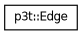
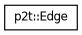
node "p3t::Edge": label "p3t::Edge" -> "p2t::Edge"
